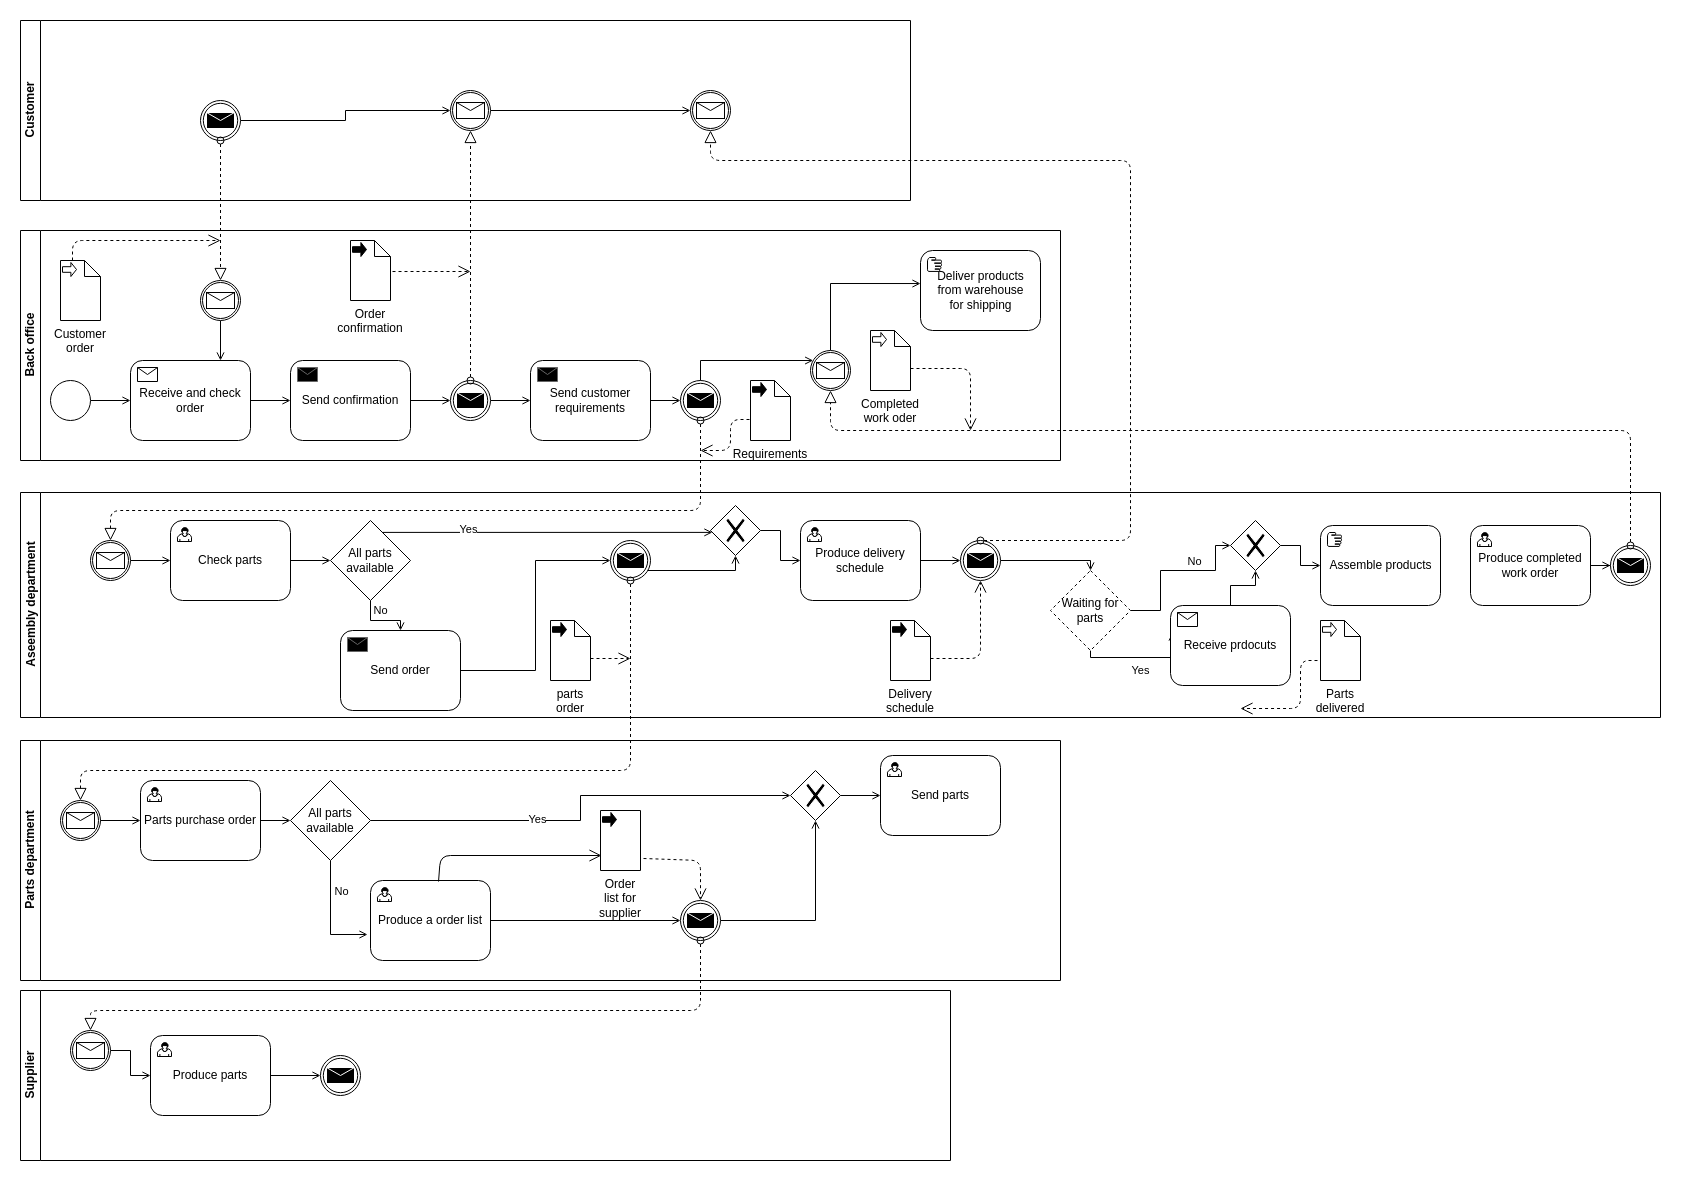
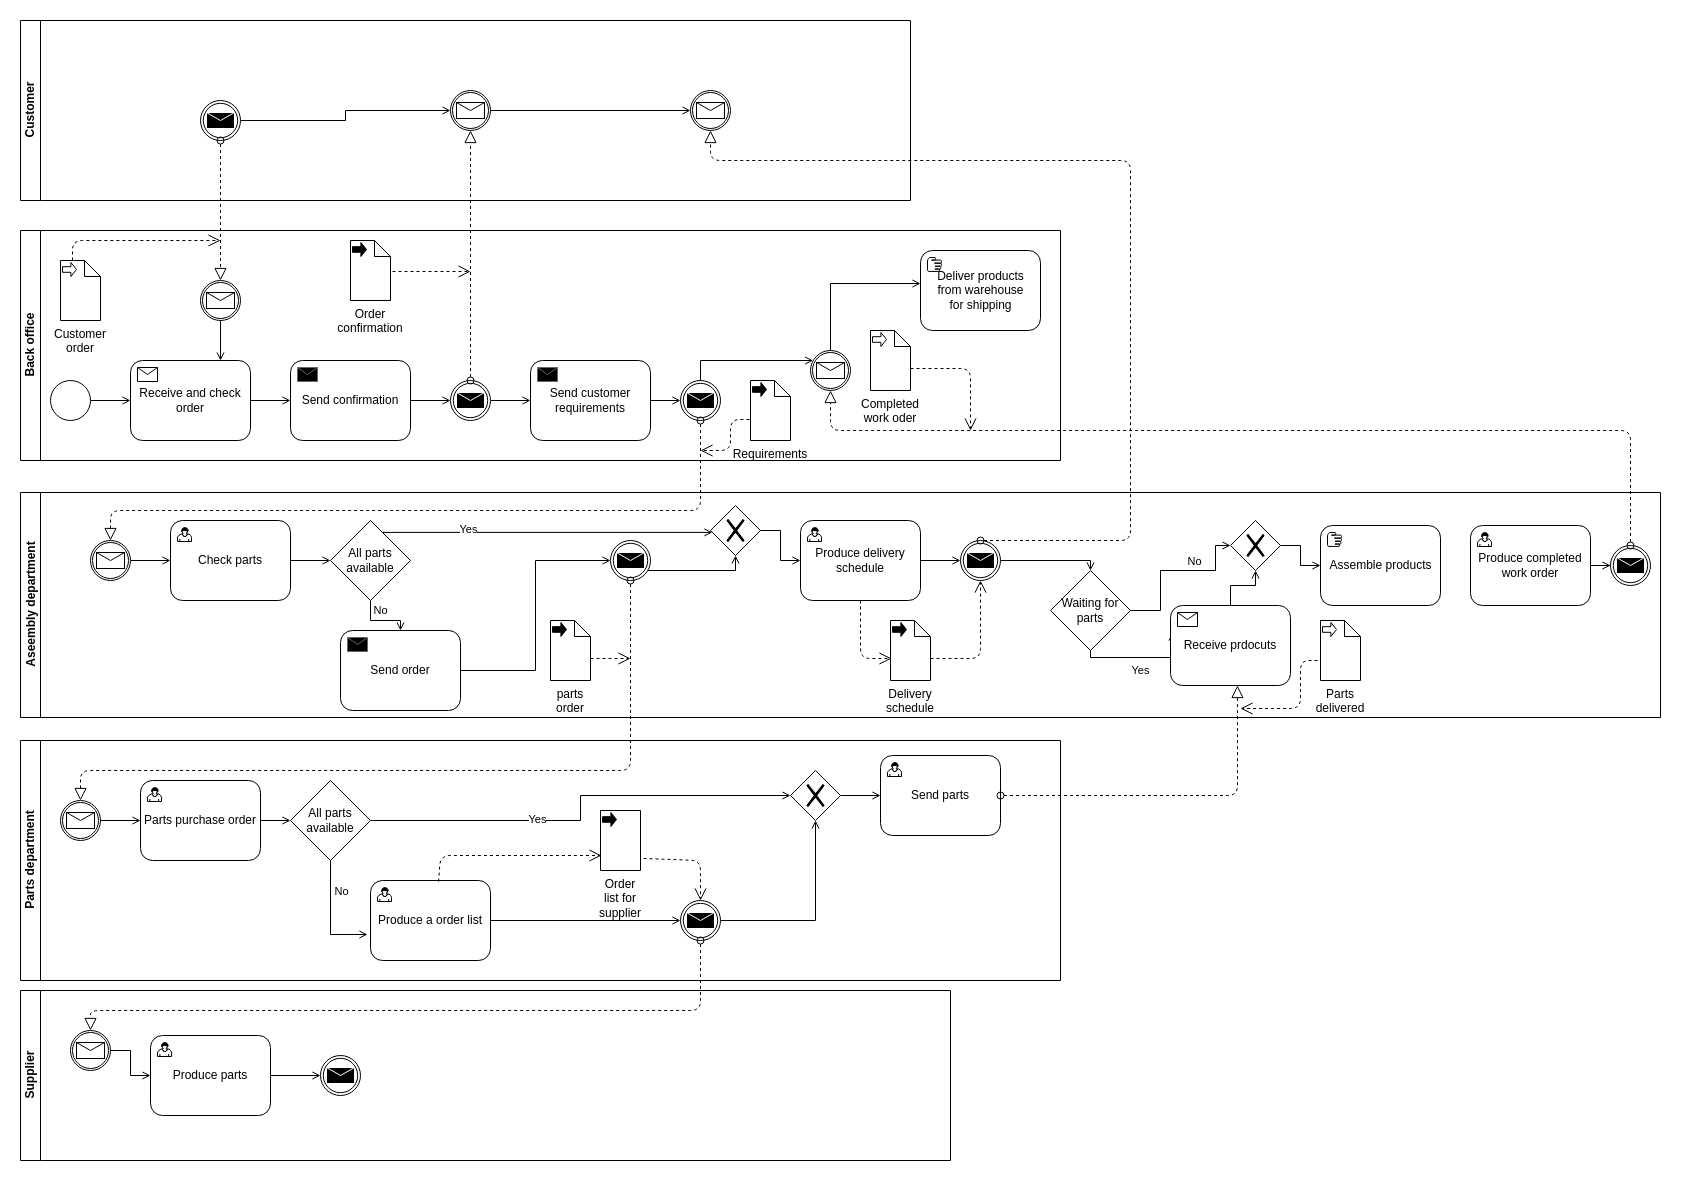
node "Waiting for parts": style dashed -> solid
edge "Produce delivery schedule" -> "Delivery schedule": added
edge "Receive prdocuts" -- "Send parts": added
edge "Produce a order list" -> "Order list for supplier": style solid -> dashed
